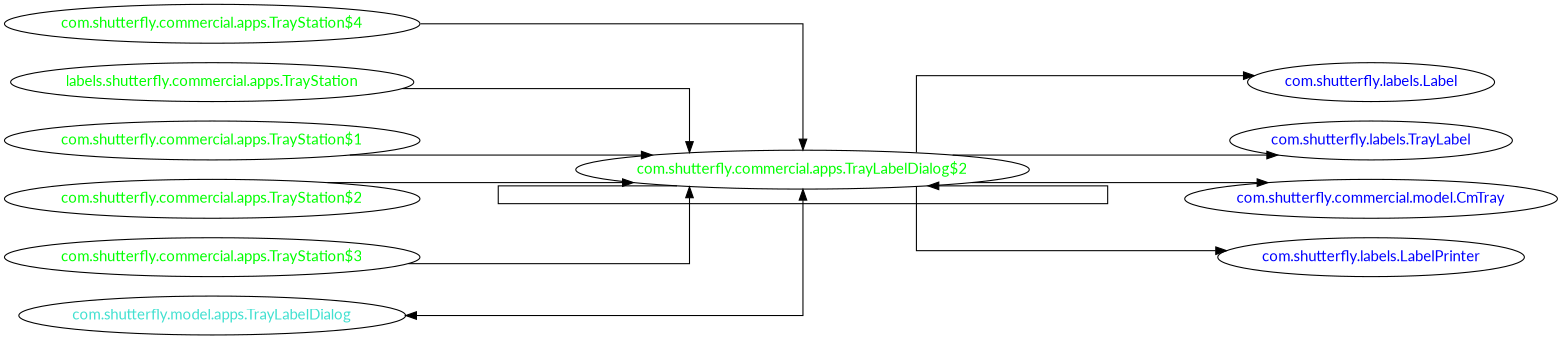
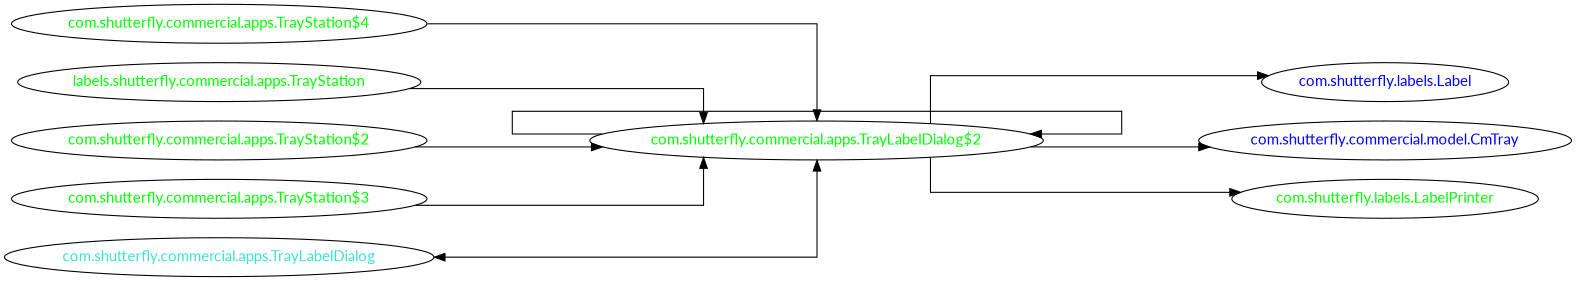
node "com.shutterfly.commercial.apps.TrayStation$1": removed
node "com.shutterfly.labels.TrayLabel": removed
node "com.shutterfly.labels.LabelPrinter": fontcolor blue -> green
node "com.shutterfly.model.apps.TrayLabelDialog": label "com.shutterfly.model.apps.TrayLabelDialog" -> "com.shutterfly.commercial.apps.TrayLabelDialog"
